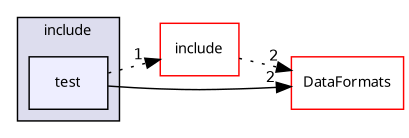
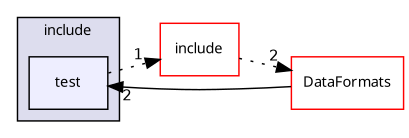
edge "test" -> "DataFormats": reversed
